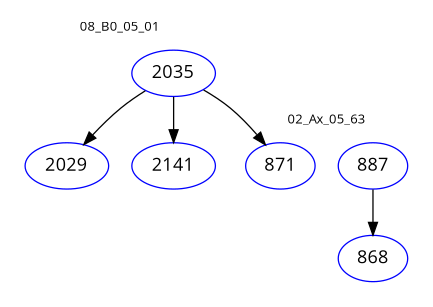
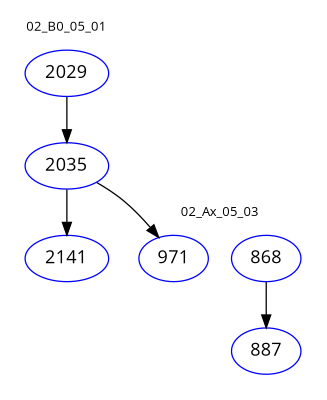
cluster "08_B0_05_01": label "08_B0_05_01" -> "02_B0_05_01"
edge "2035" -> "2029": reversed
cluster "02_Ax_05_63": label "02_Ax_05_63" -> "02_Ax_05_03"
node "871": label "871" -> "971"
edge "887" -> "868": reversed
